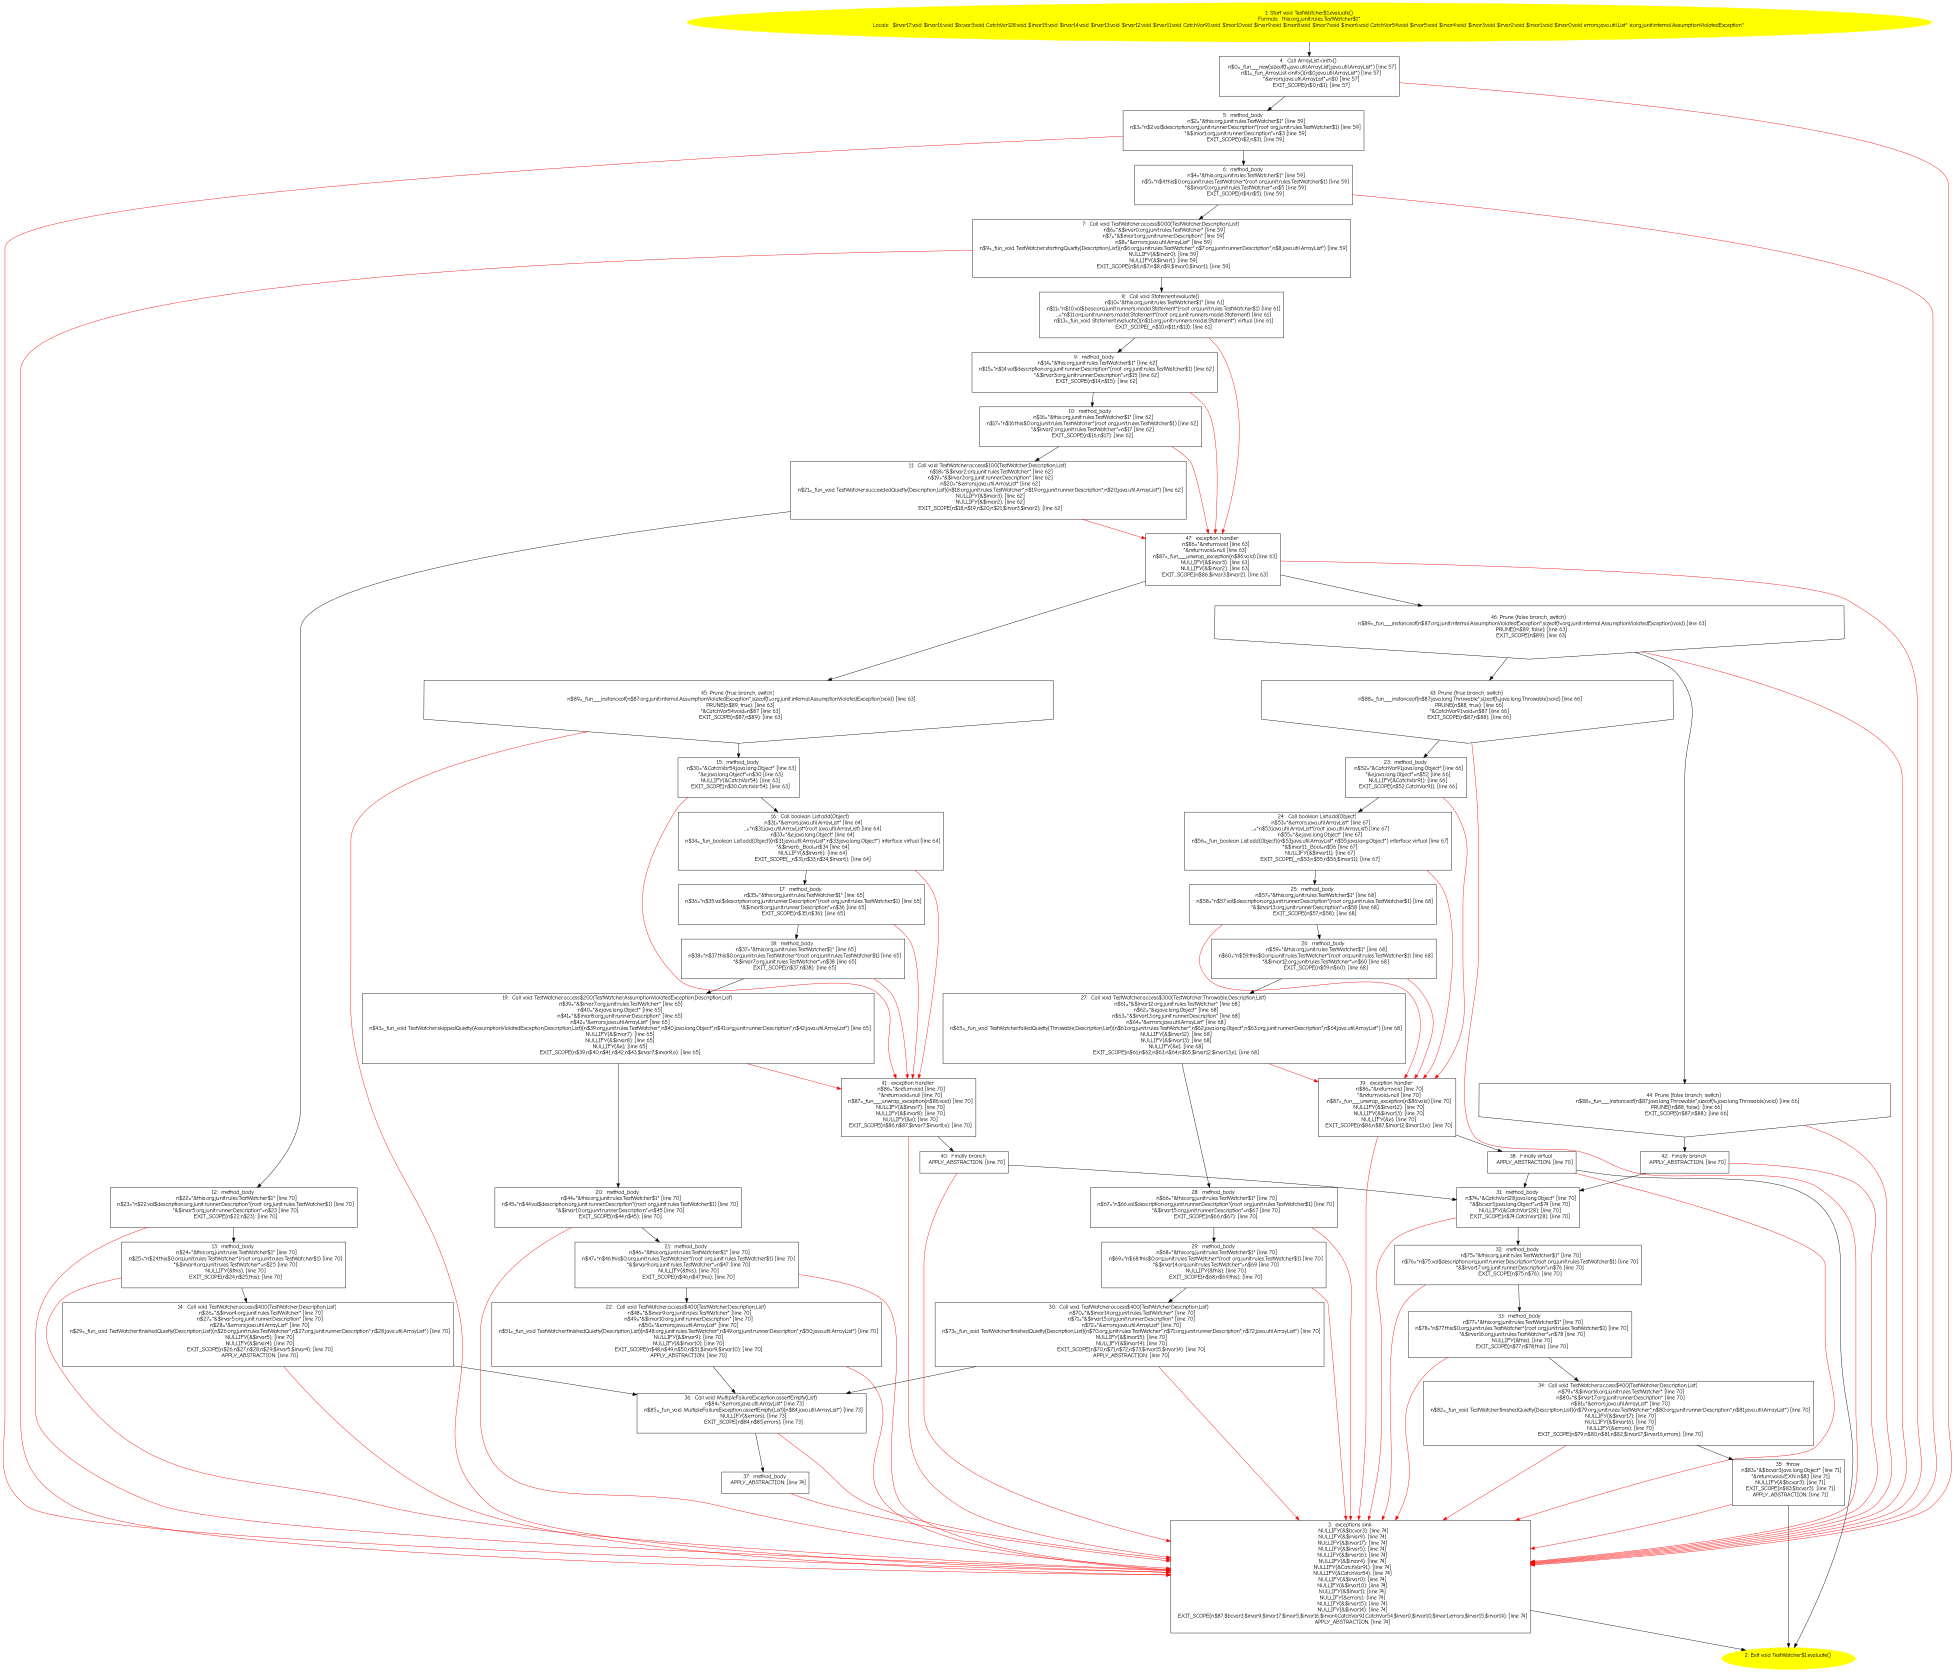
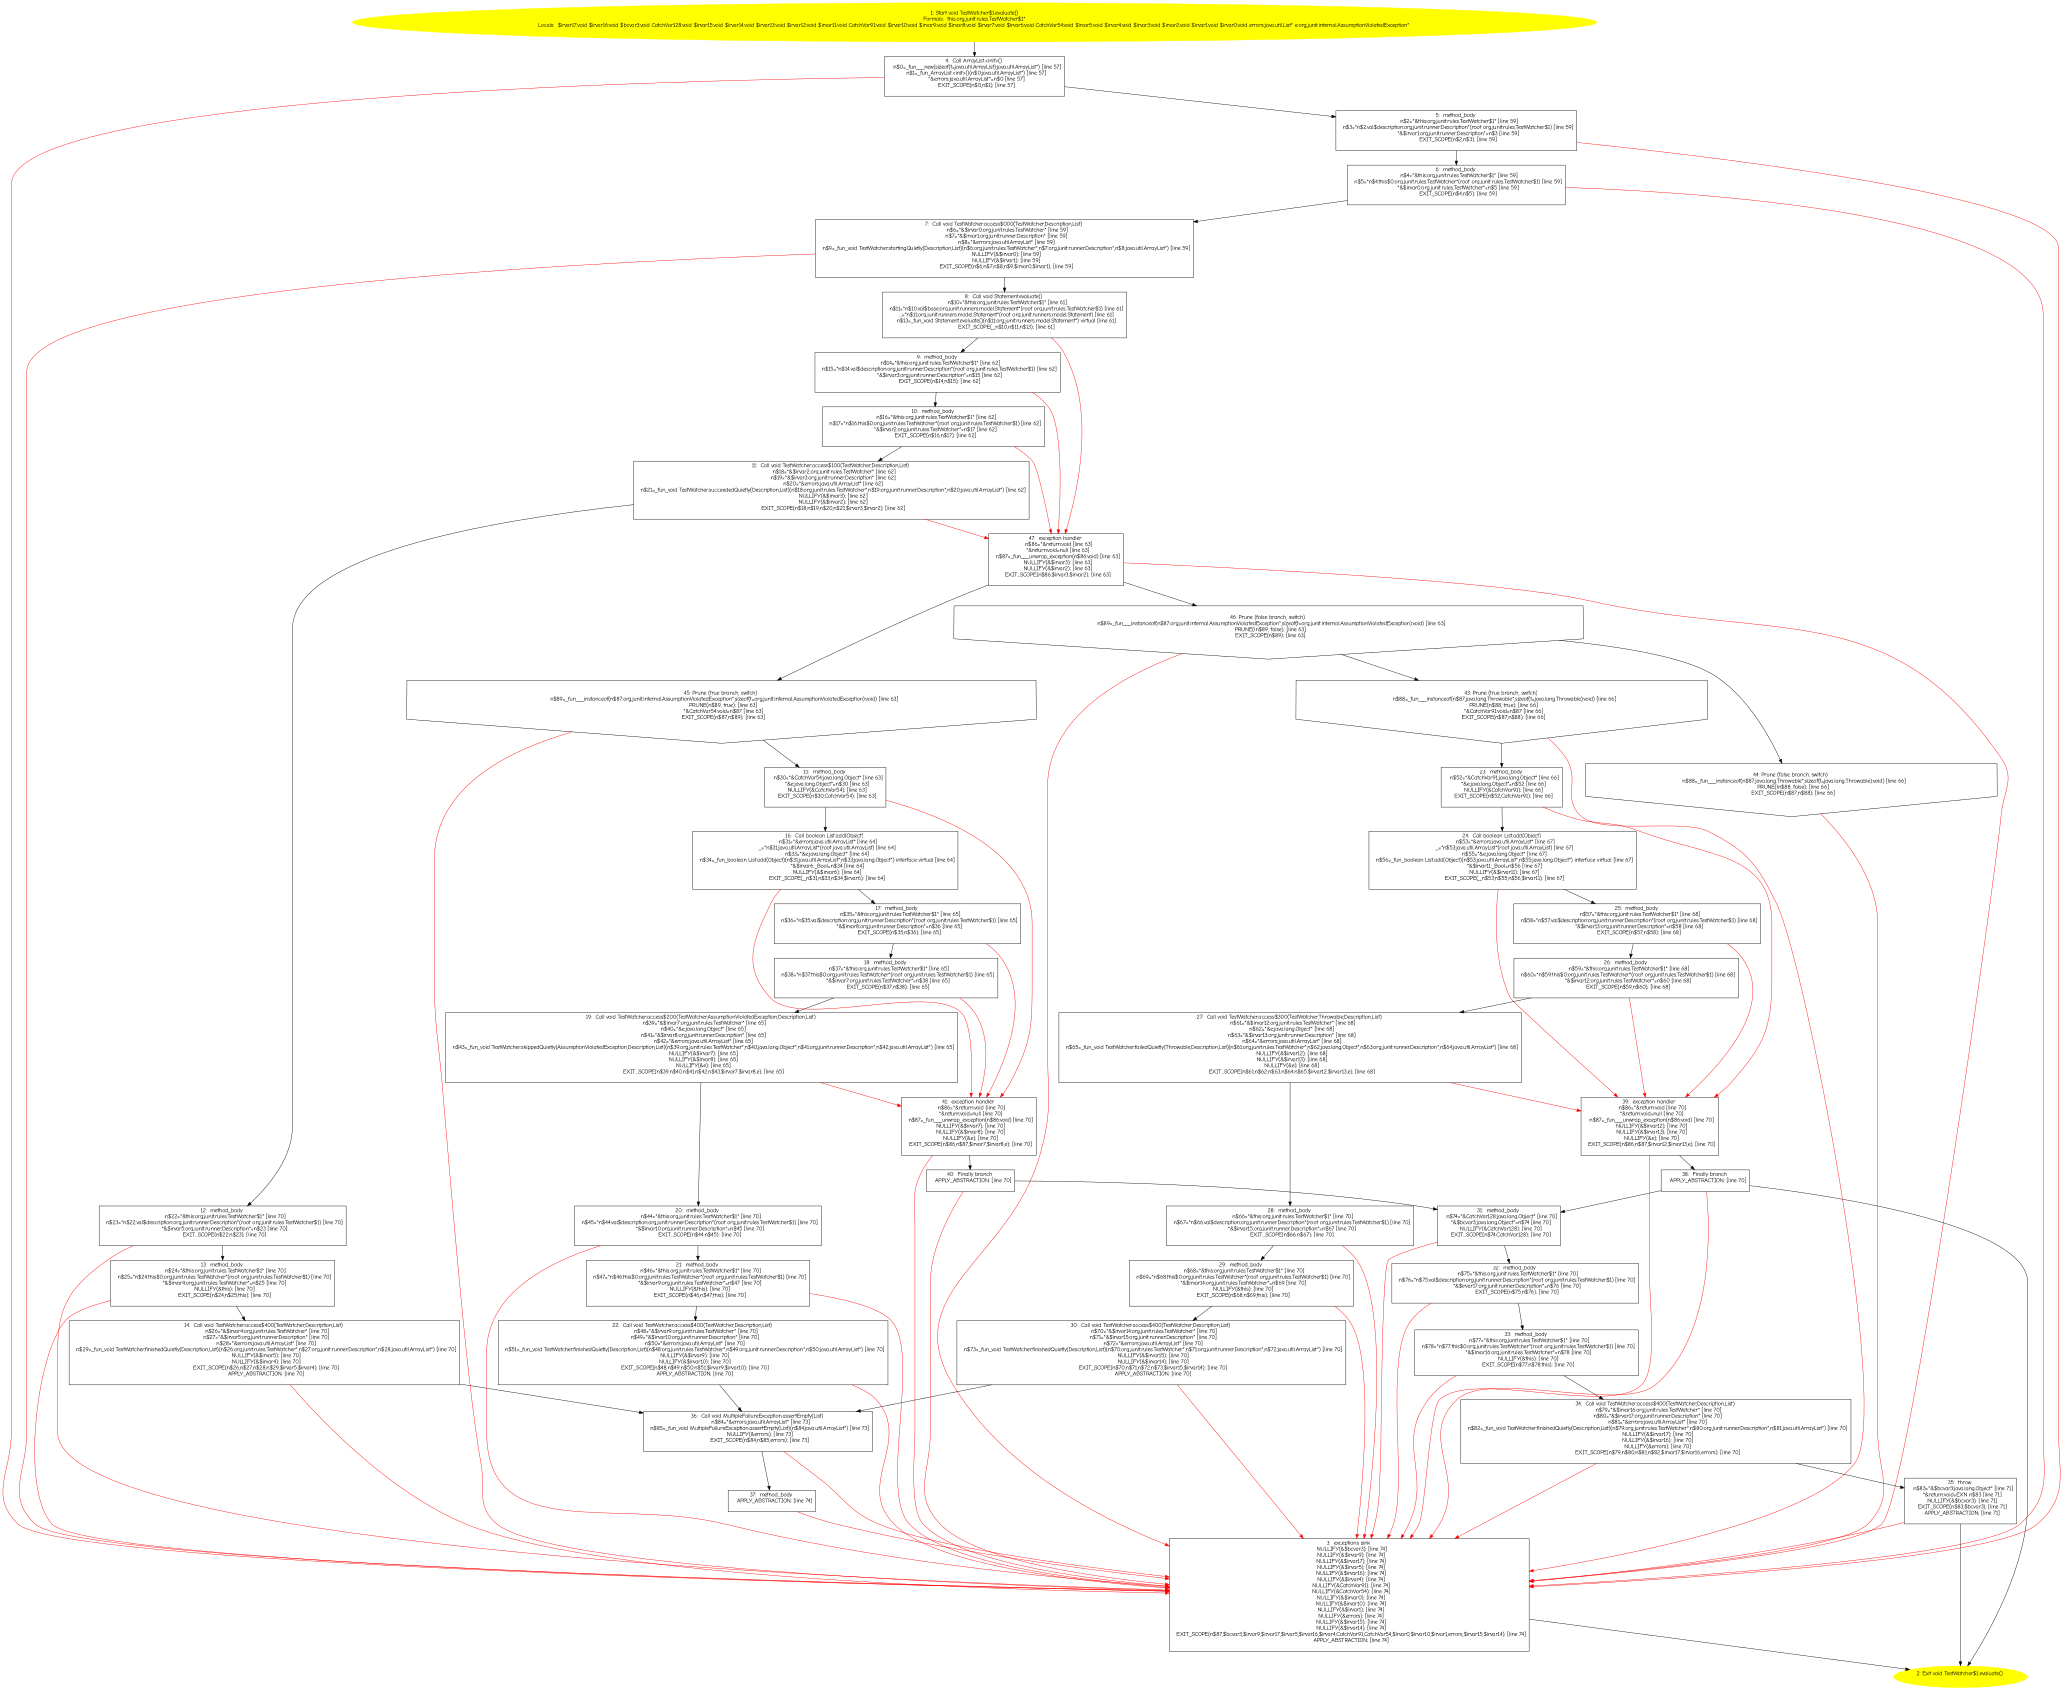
node "38:  Finally virtual APPLY_ABSTRACTION; [line 70]": label "38:  Finally virtual APPLY_ABSTRACTION; [line 70]" -> "38:  Finally branch APPLY_ABSTRACTION; [line 70]"
node "42:  Finally branch APPLY_ABSTRACTION; [line 70]": removed
